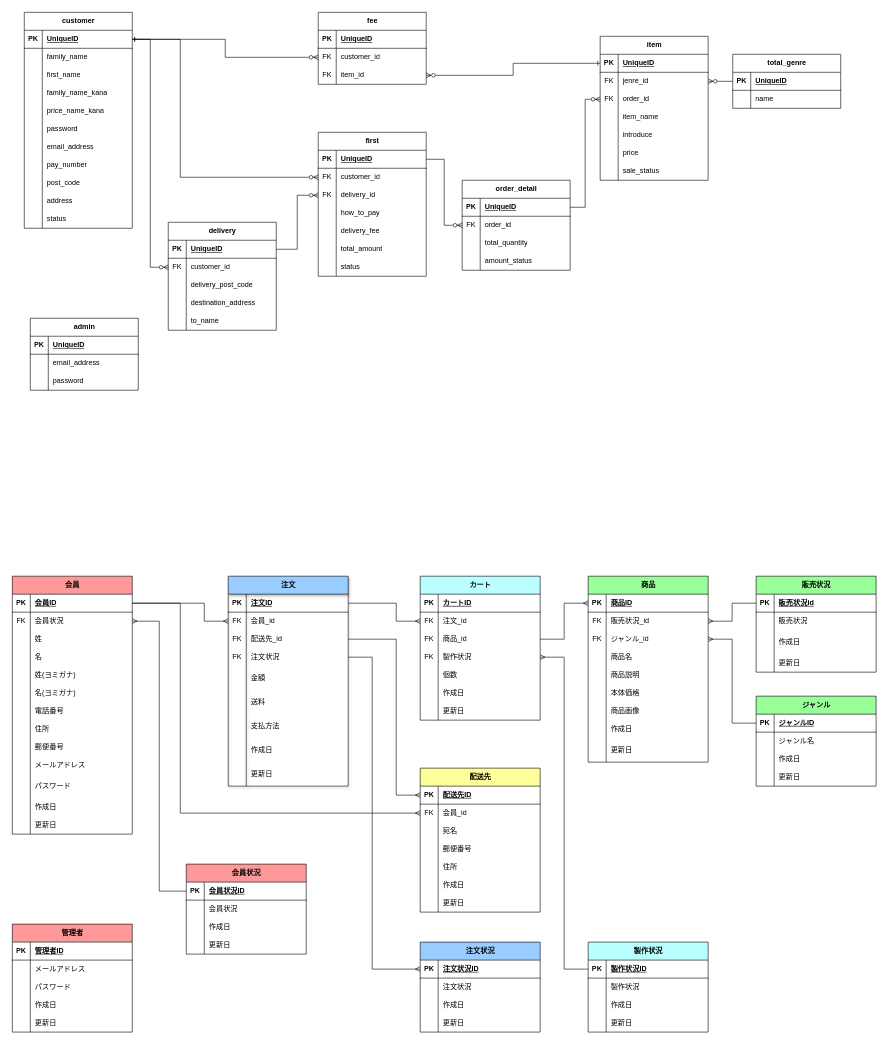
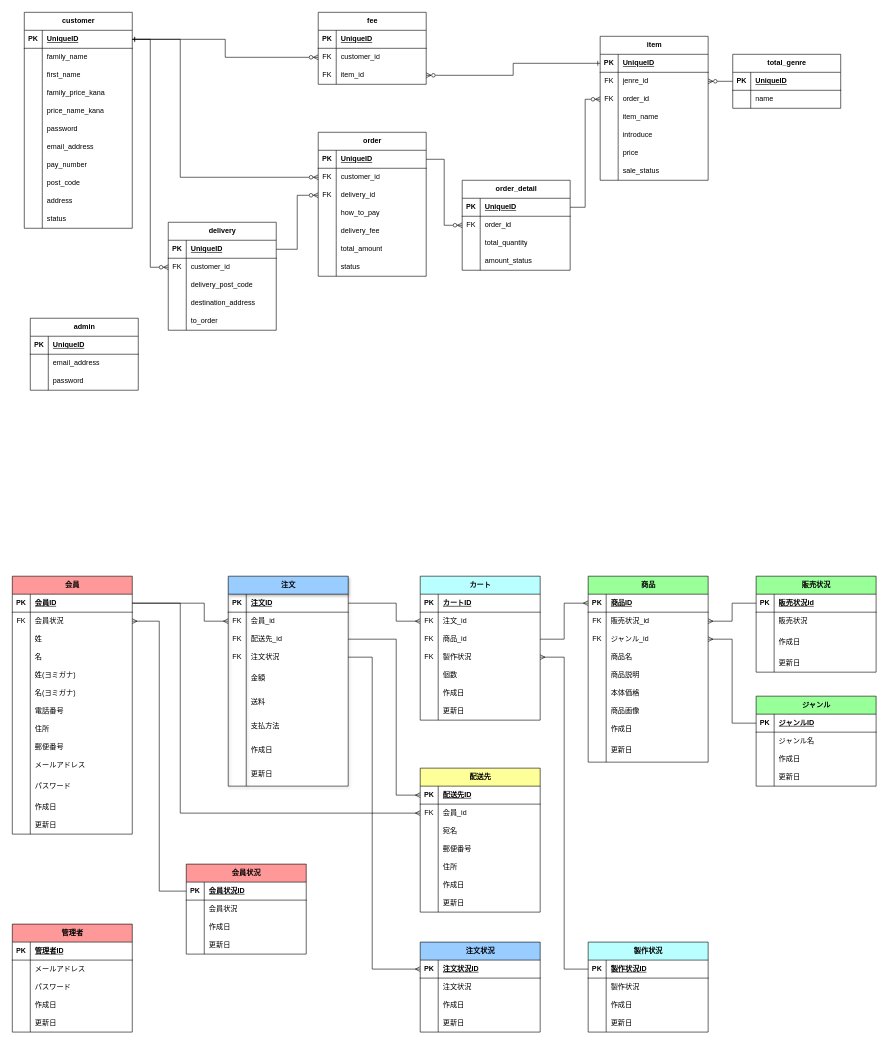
node "family_name_kana": label "family_name_kana" -> "family_price_kana"
node "first": label "first" -> "order"
node "to_name": label "to_name" -> "to_order"
